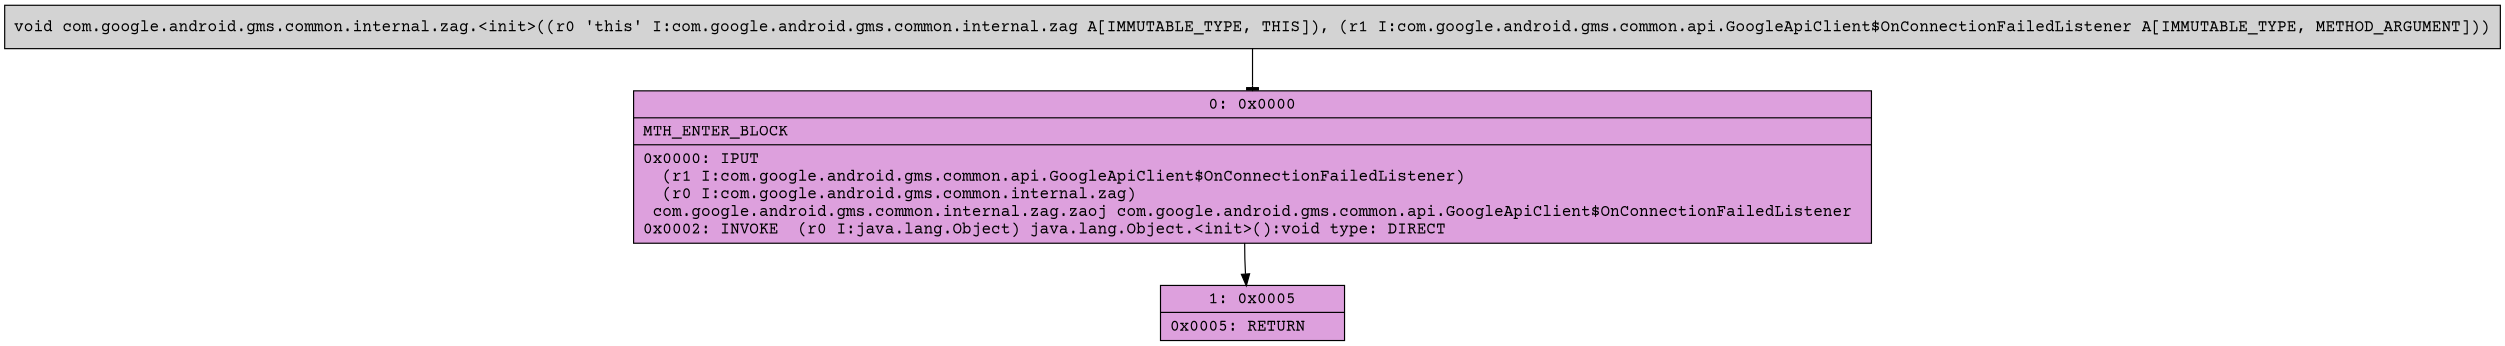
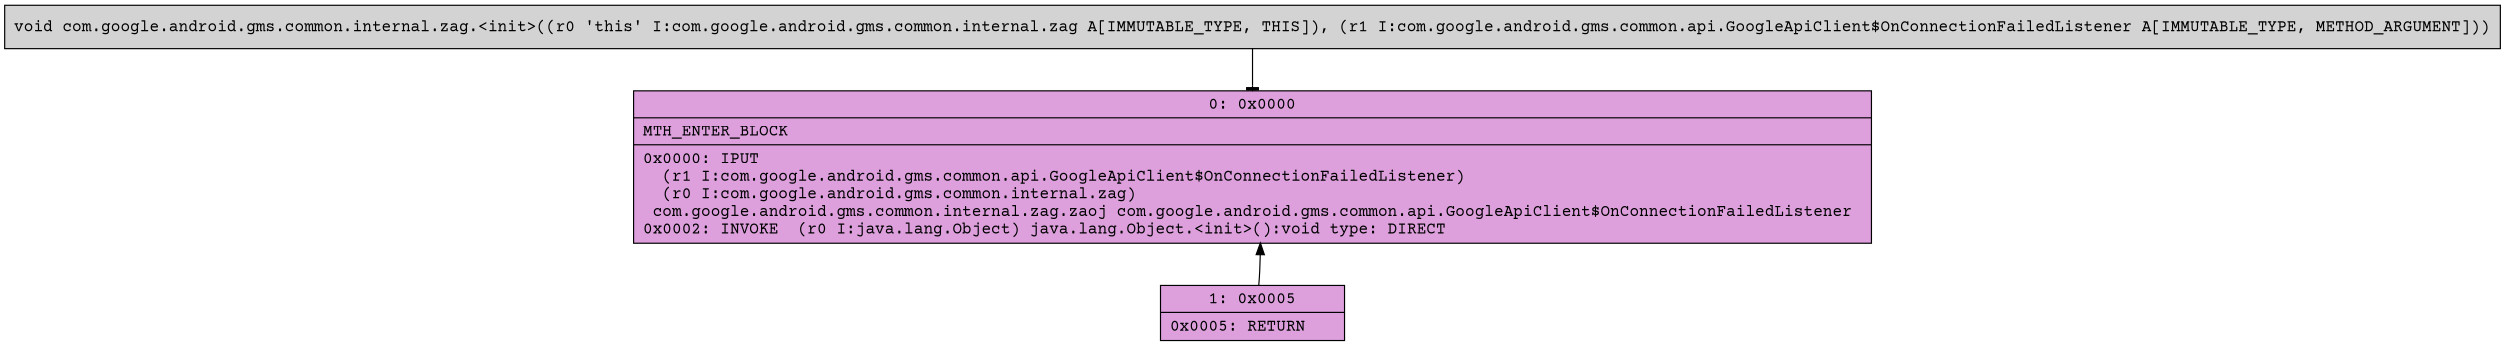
edge "0: 0x0000" -> "1: 0x0005": reversed
